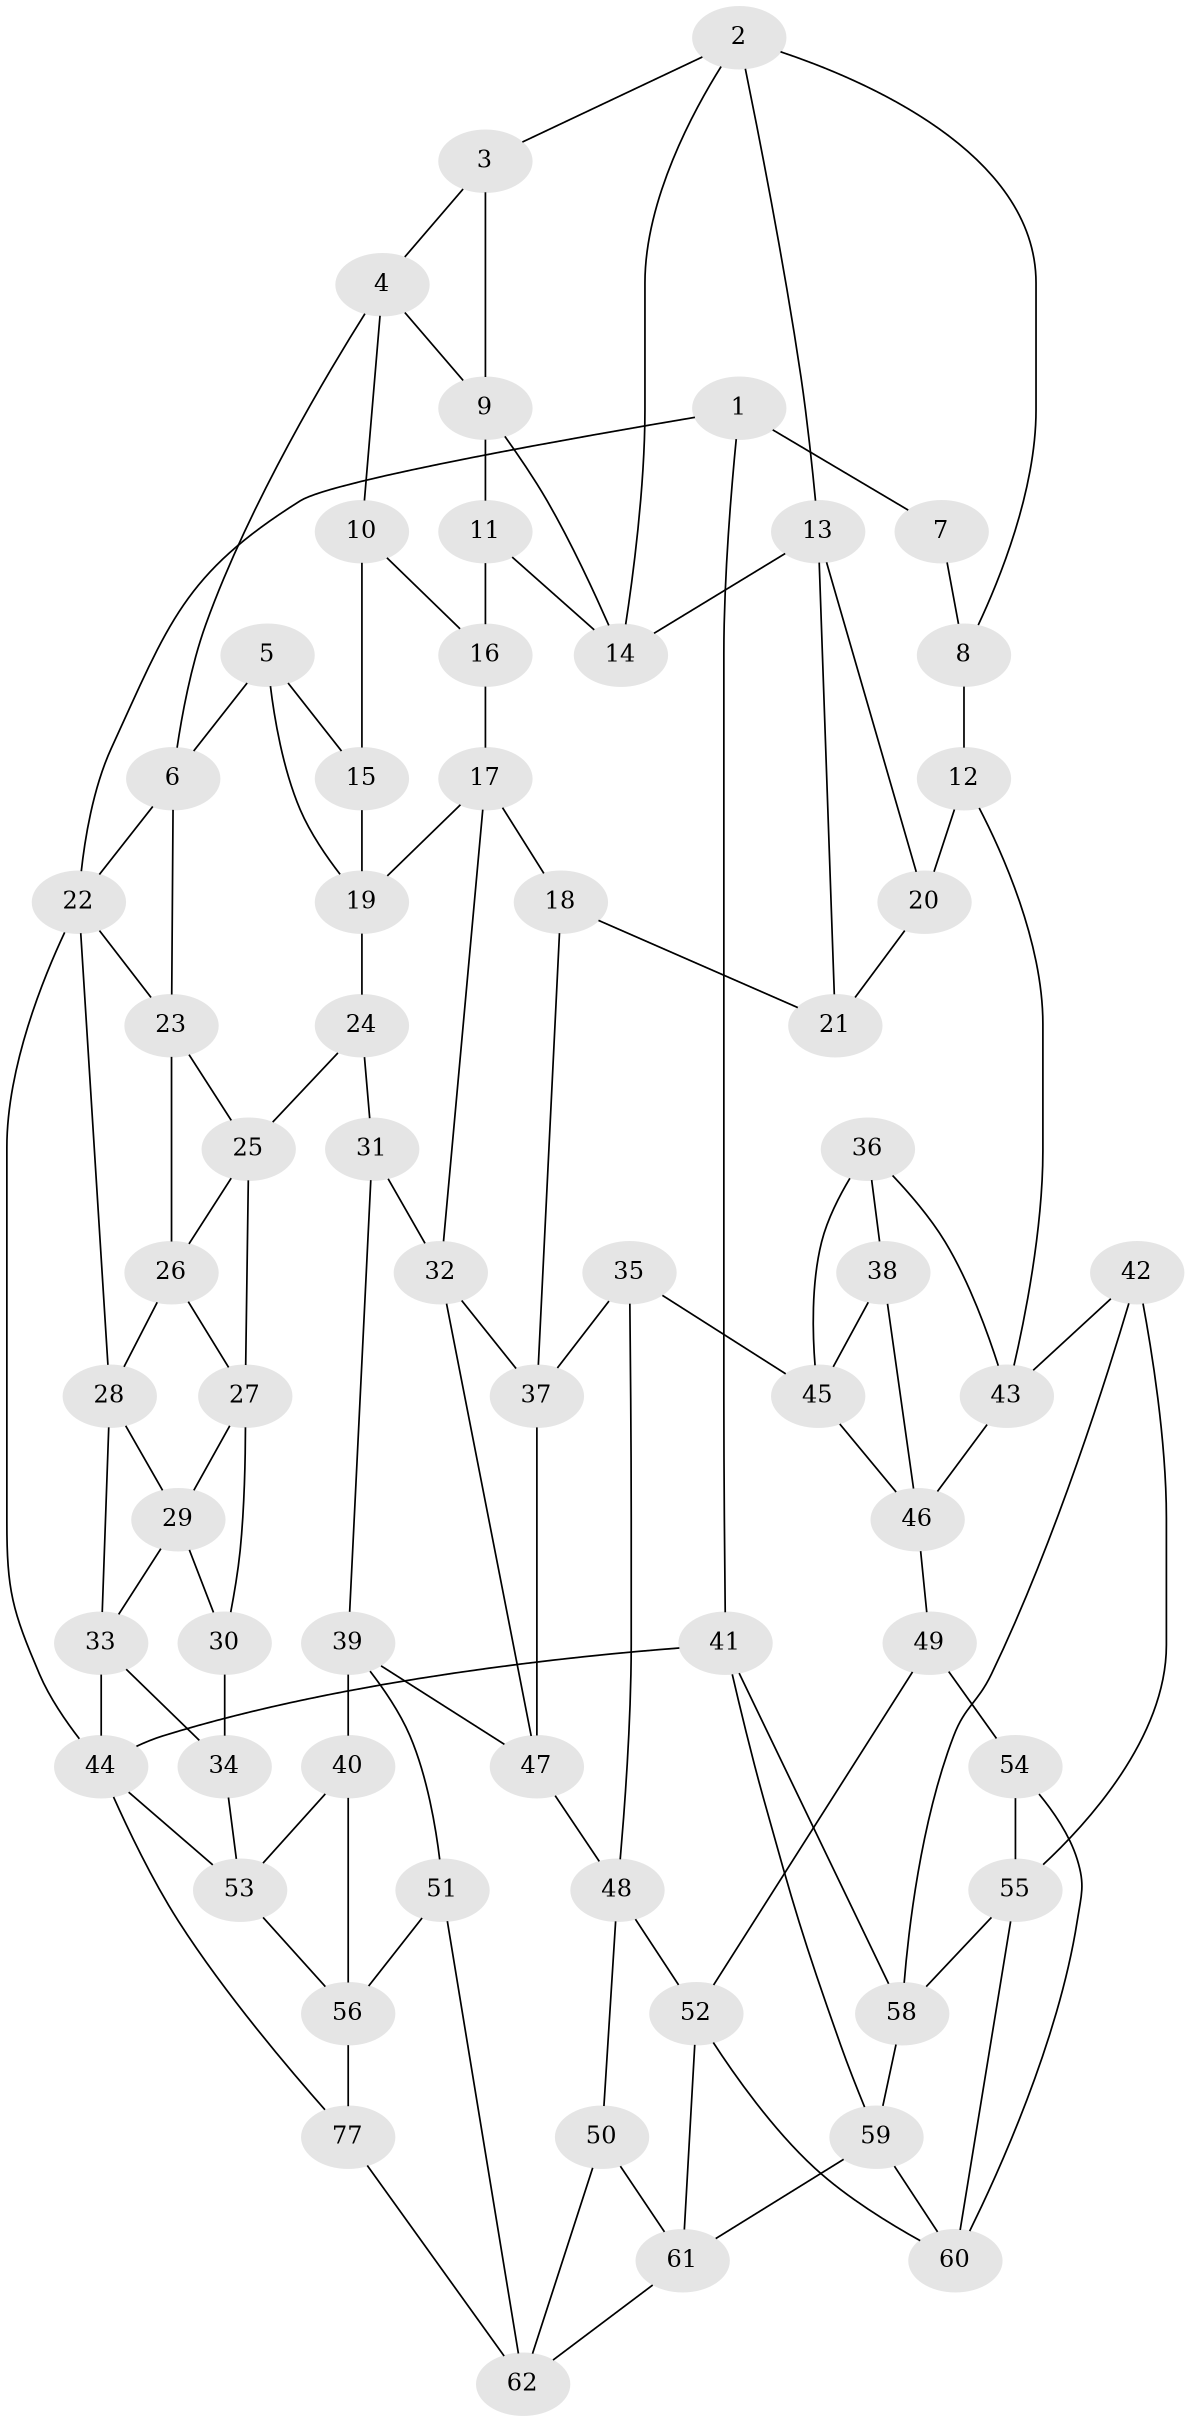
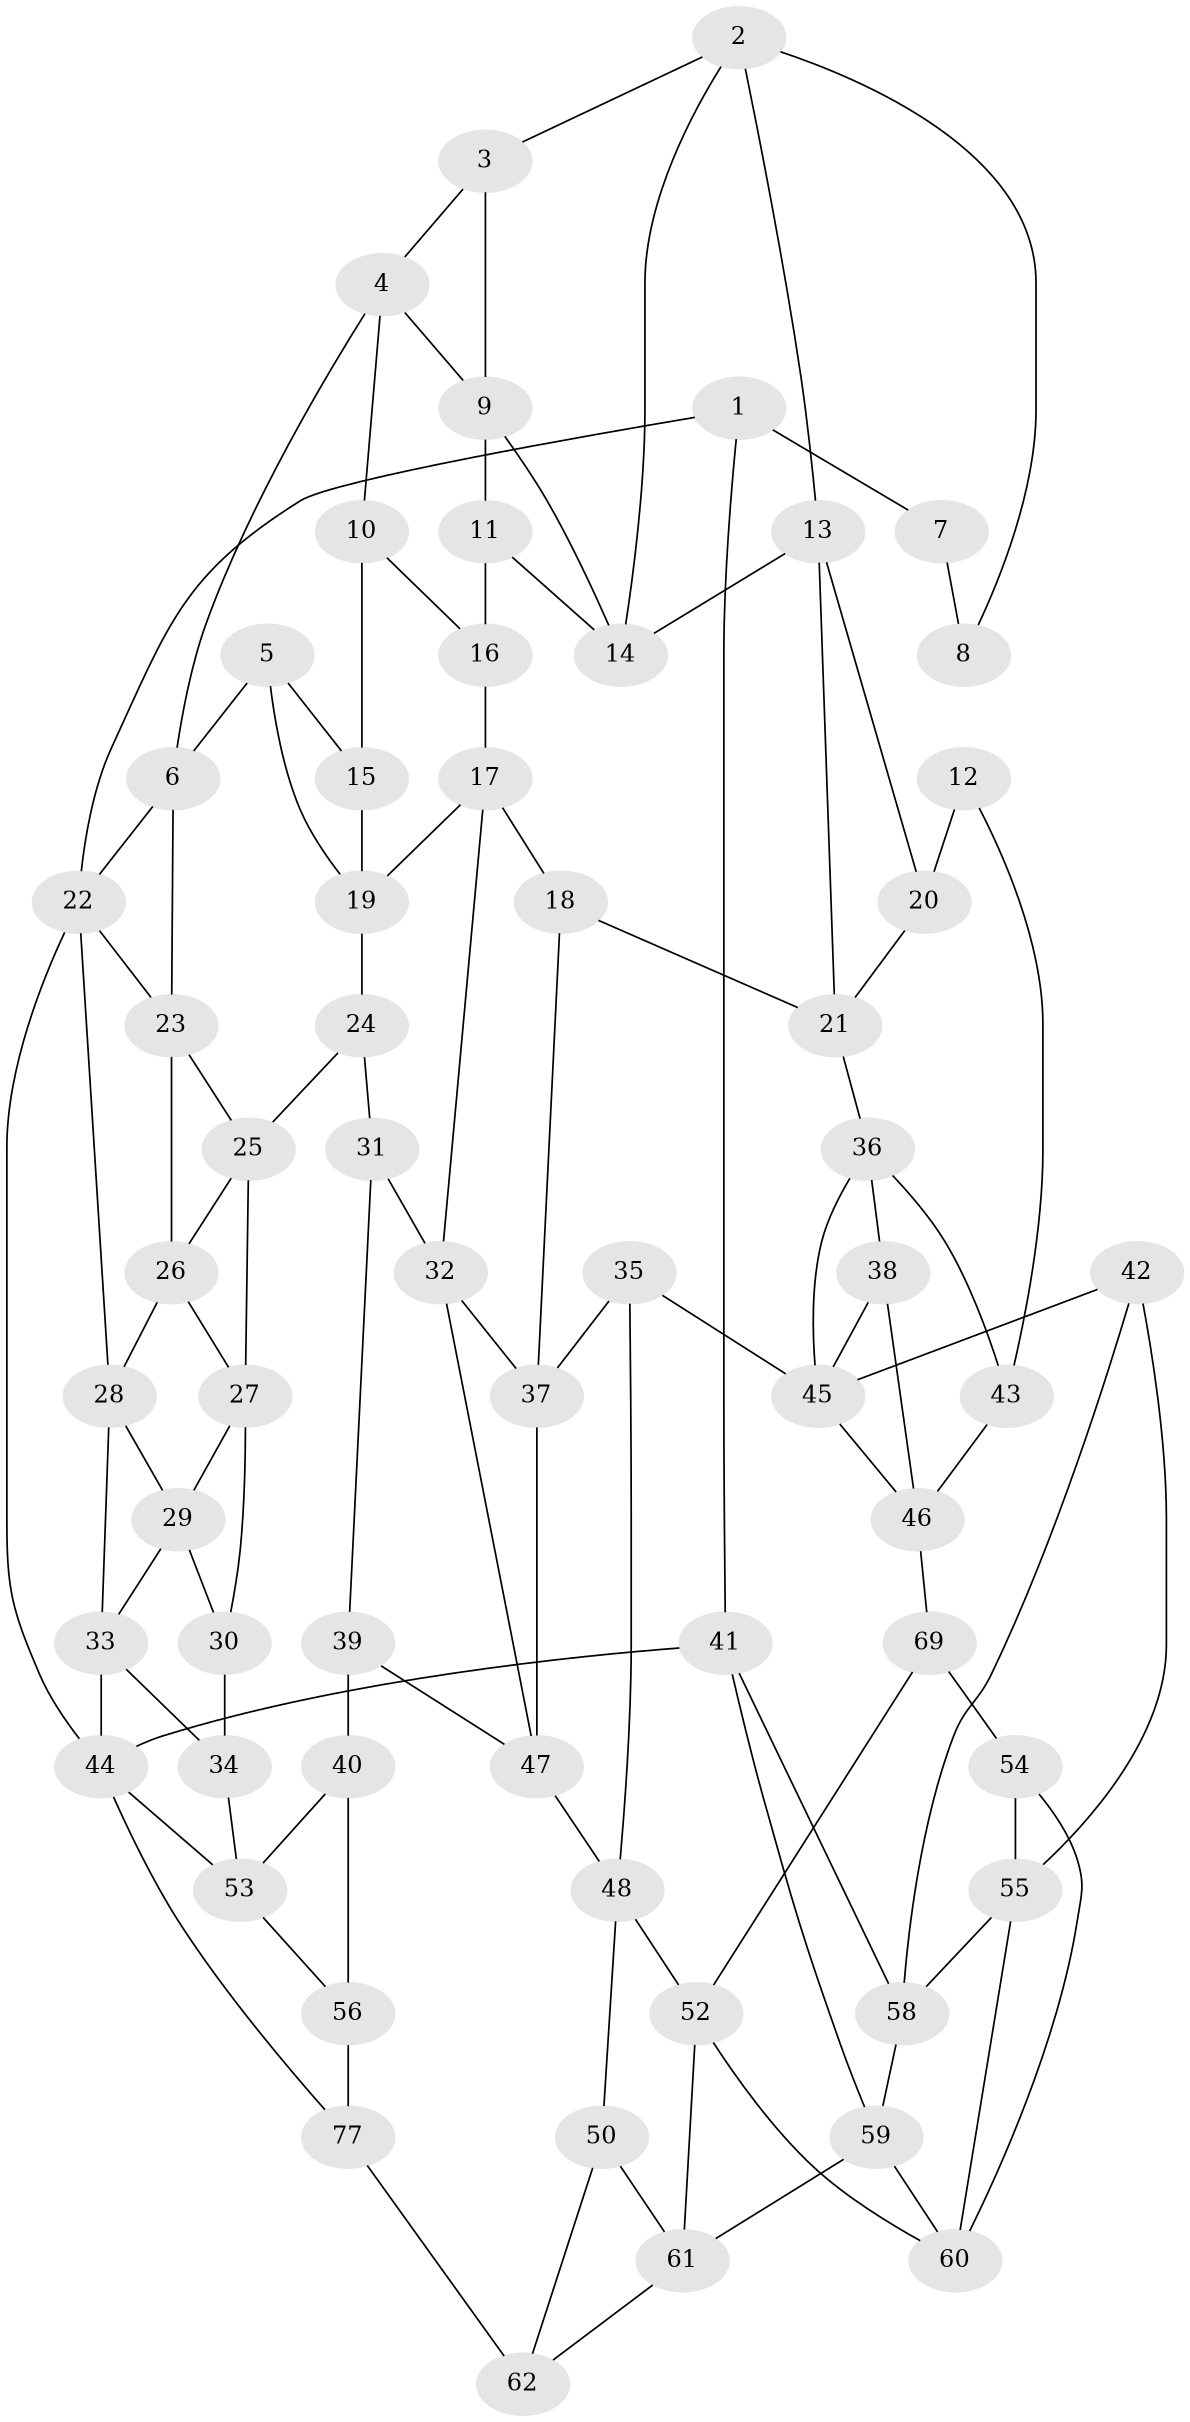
edge "8" -- "12": removed
edge "21" -- "36": added
edge "42" -- "43": now "42" -- "45"
node "49": label "49" -> "69"
node "51": removed
